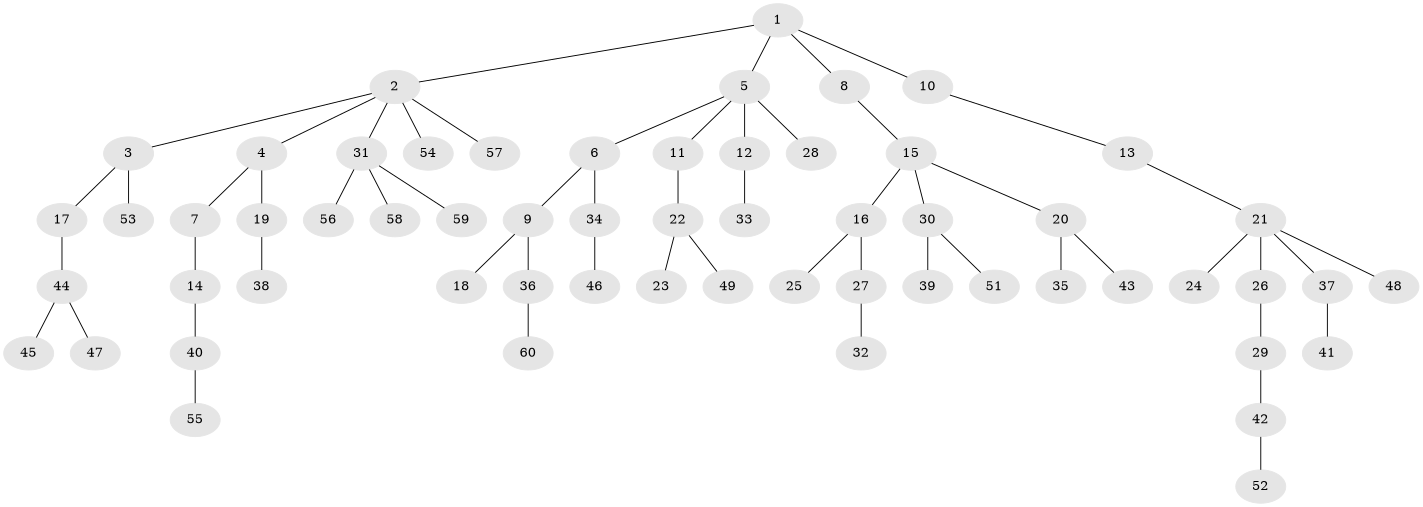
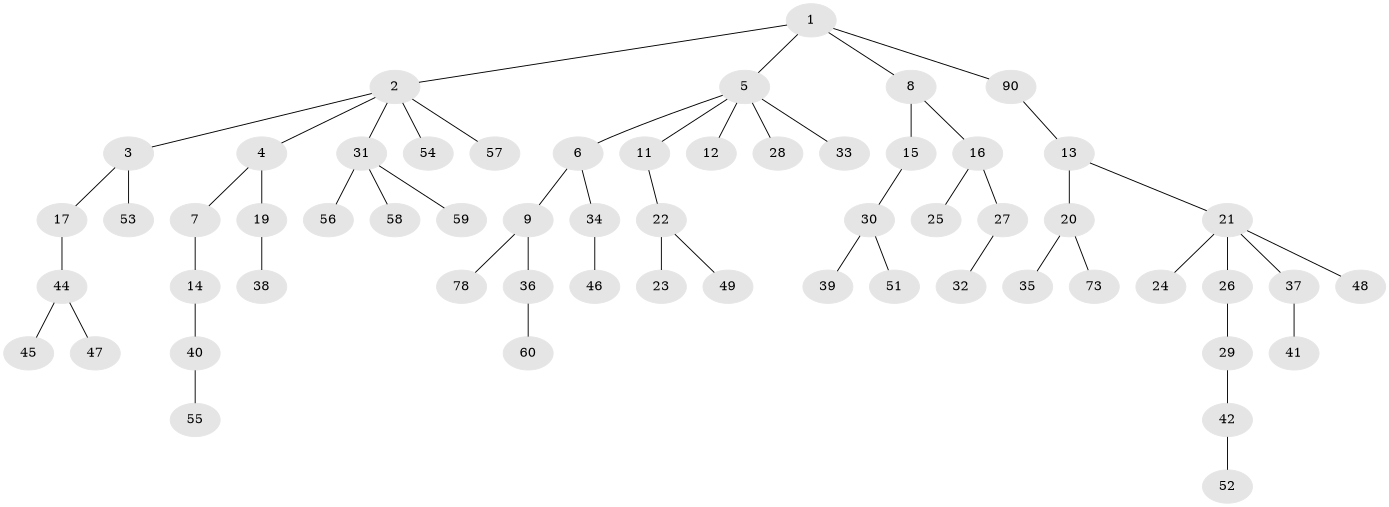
node "10": label "10" -> "90"
edge "12" -- "33": now "5" -- "33"
edge "15" -- "16": now "8" -- "16"
edge "15" -- "20": now "13" -- "20"
node "18": label "18" -> "78"
node "43": label "43" -> "73"
